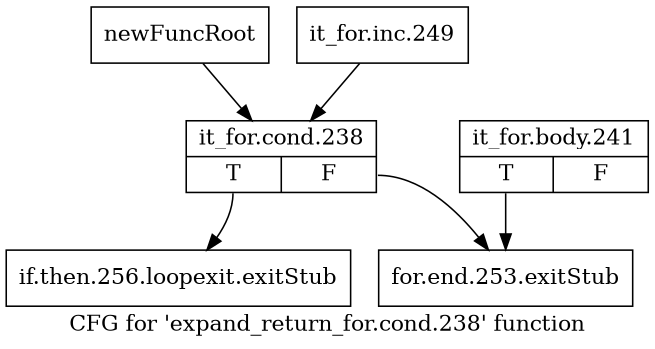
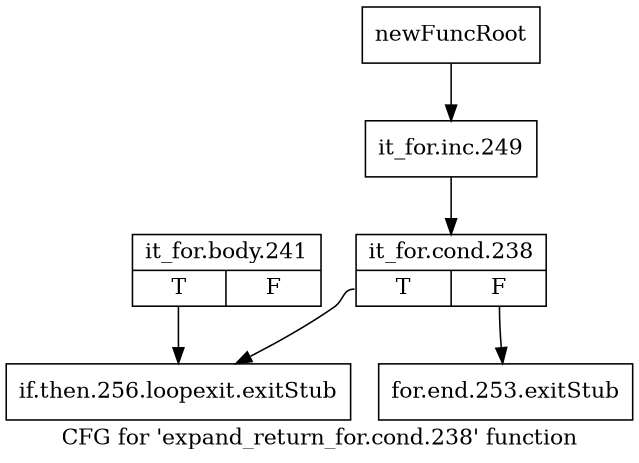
edge "newFuncRoot" -> "it_for.cond.238": now "newFuncRoot" -> "it_for.inc.249"
edge "it_for.body.241" -> "for.end.253.exitStub": now "it_for.body.241" -> "if.then.256.loopexit.exitStub"
